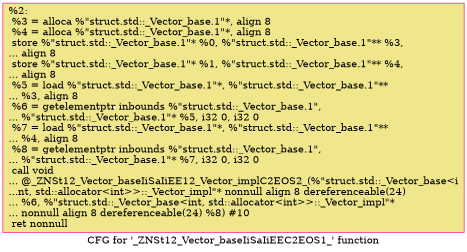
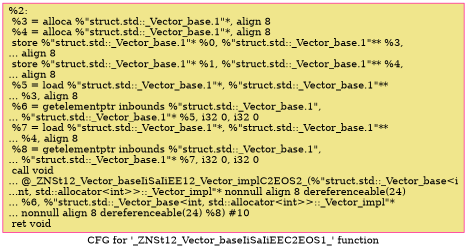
node "%2:": text "ret nonnull" -> "ret void"
